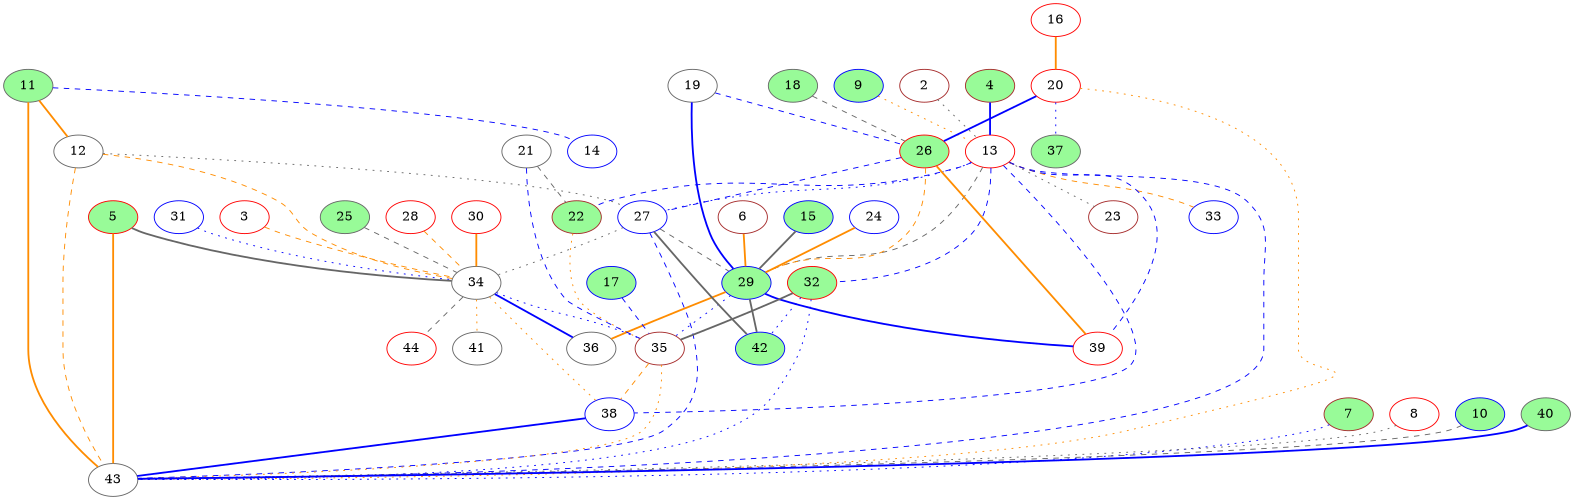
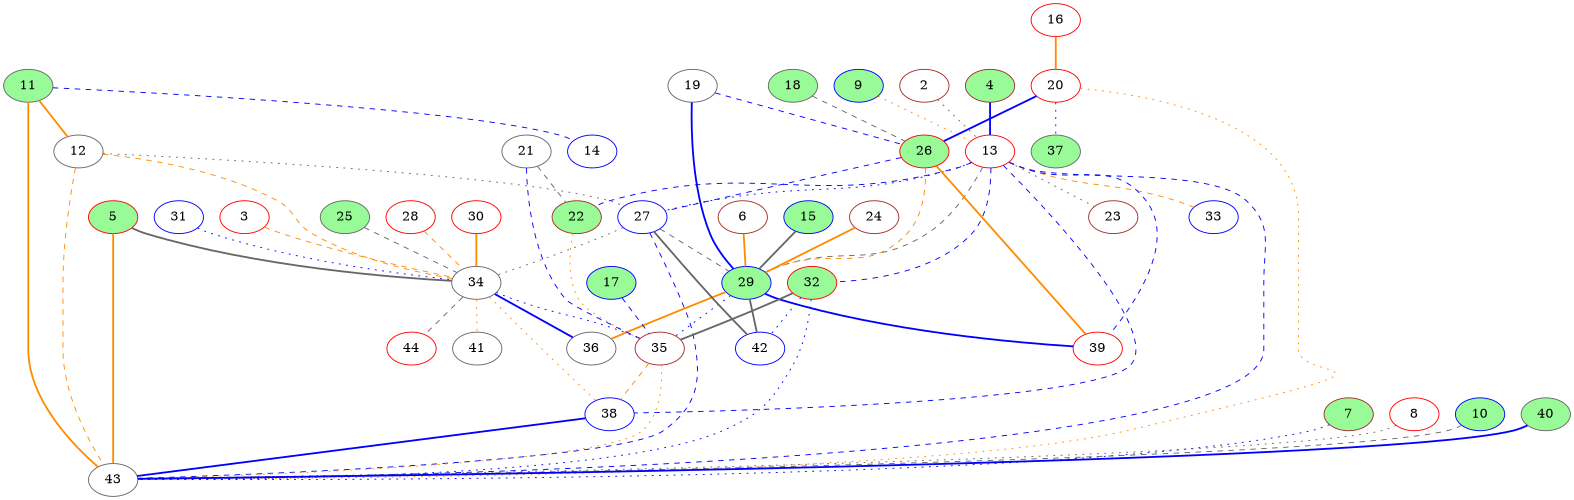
node "24": color blue -> brown
node "42": fillcolor palegreen -> white
